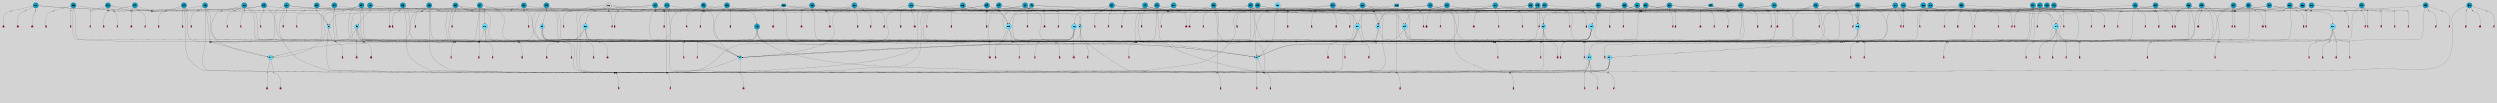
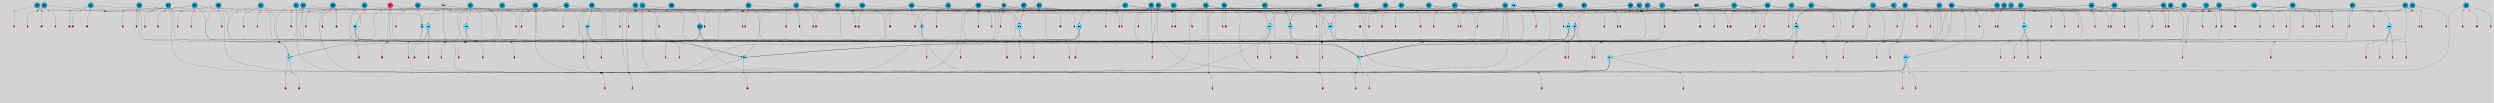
node "T297": fillcolor #1199bb -> #ff3366
node "T231": shape box -> circle
node "T159": removed
